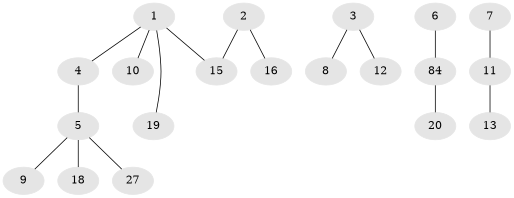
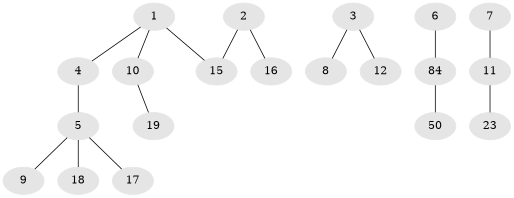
edge "1" -- "19": now "10" -- "19"
node "20": label "20" -> "50"
node "13": label "13" -> "23"
node "27": label "27" -> "17"
